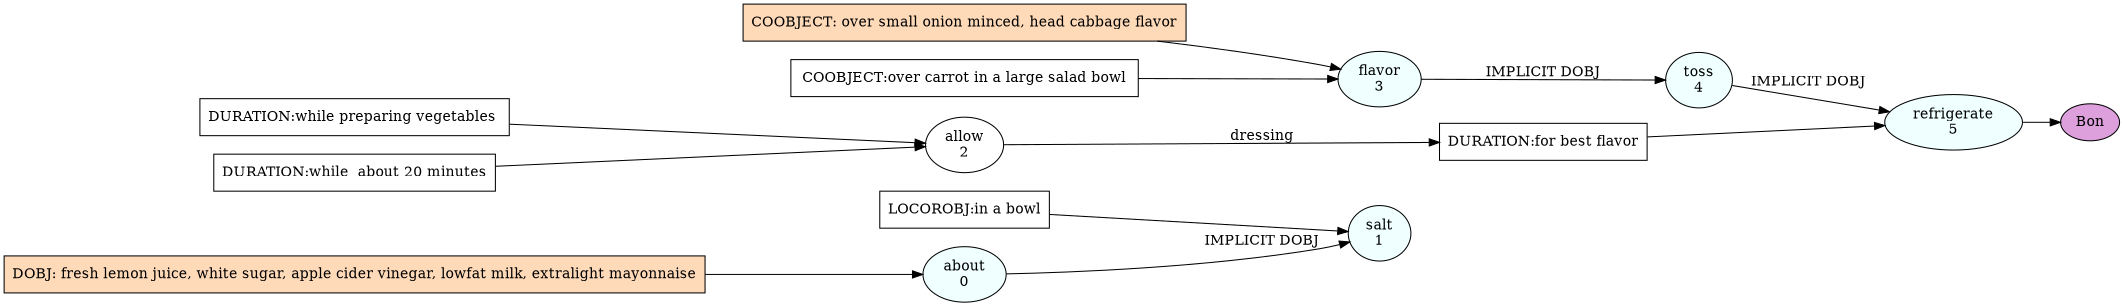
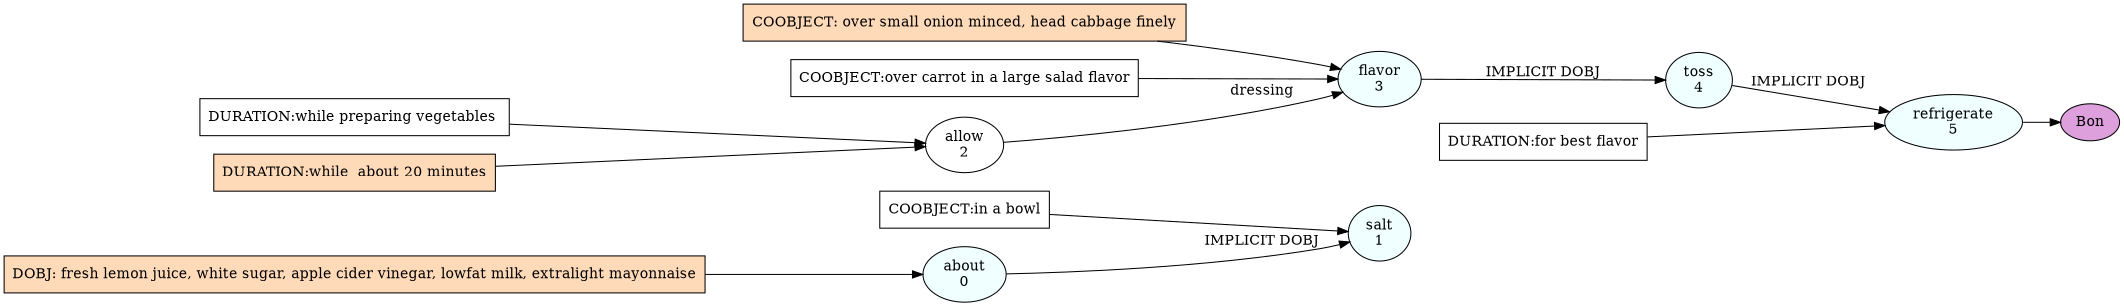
node "COOBJECT: over small onion minced, head cabbage flavor": label "COOBJECT: over small onion minced, head cabbage flavor" -> "COOBJECT: over small onion minced, head cabbage finely"
node "COOBJECT:over carrot in a large salad bowl": label "COOBJECT:over carrot in a large salad bowl" -> "COOBJECT:over carrot in a large salad flavor"
edge "allow 2" -> "DURATION:for best flavor": now "allow 2" -> "flavor 3"
node "DURATION:while  about 20 minutes": fillcolor white -> peachpuff
node "LOCOROBJ:in a bowl": label "LOCOROBJ:in a bowl" -> "COOBJECT:in a bowl"
